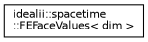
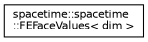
node "idealii::spacetime ::FEFaceValues< dim >": label "idealii::spacetime ::FEFaceValues< dim >" -> "spacetime::spacetime ::FEFaceValues< dim >"
